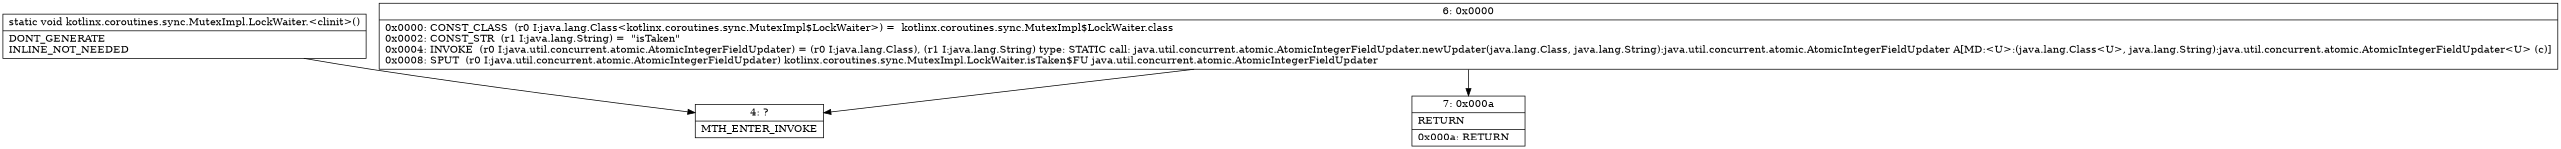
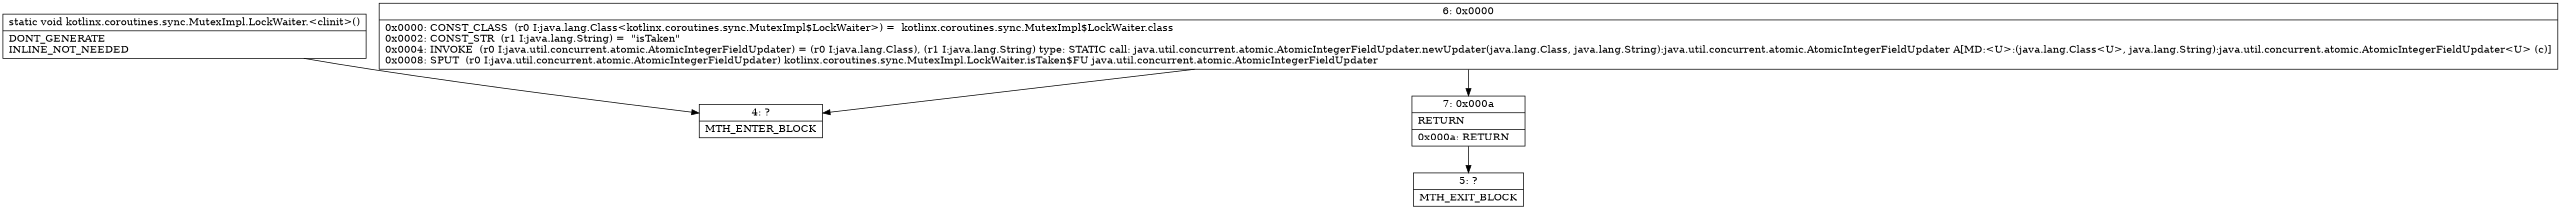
node "4: ?": text "MTH_ENTER_INVOKE" -> "MTH_ENTER_BLOCK"
node "5: ?": added
